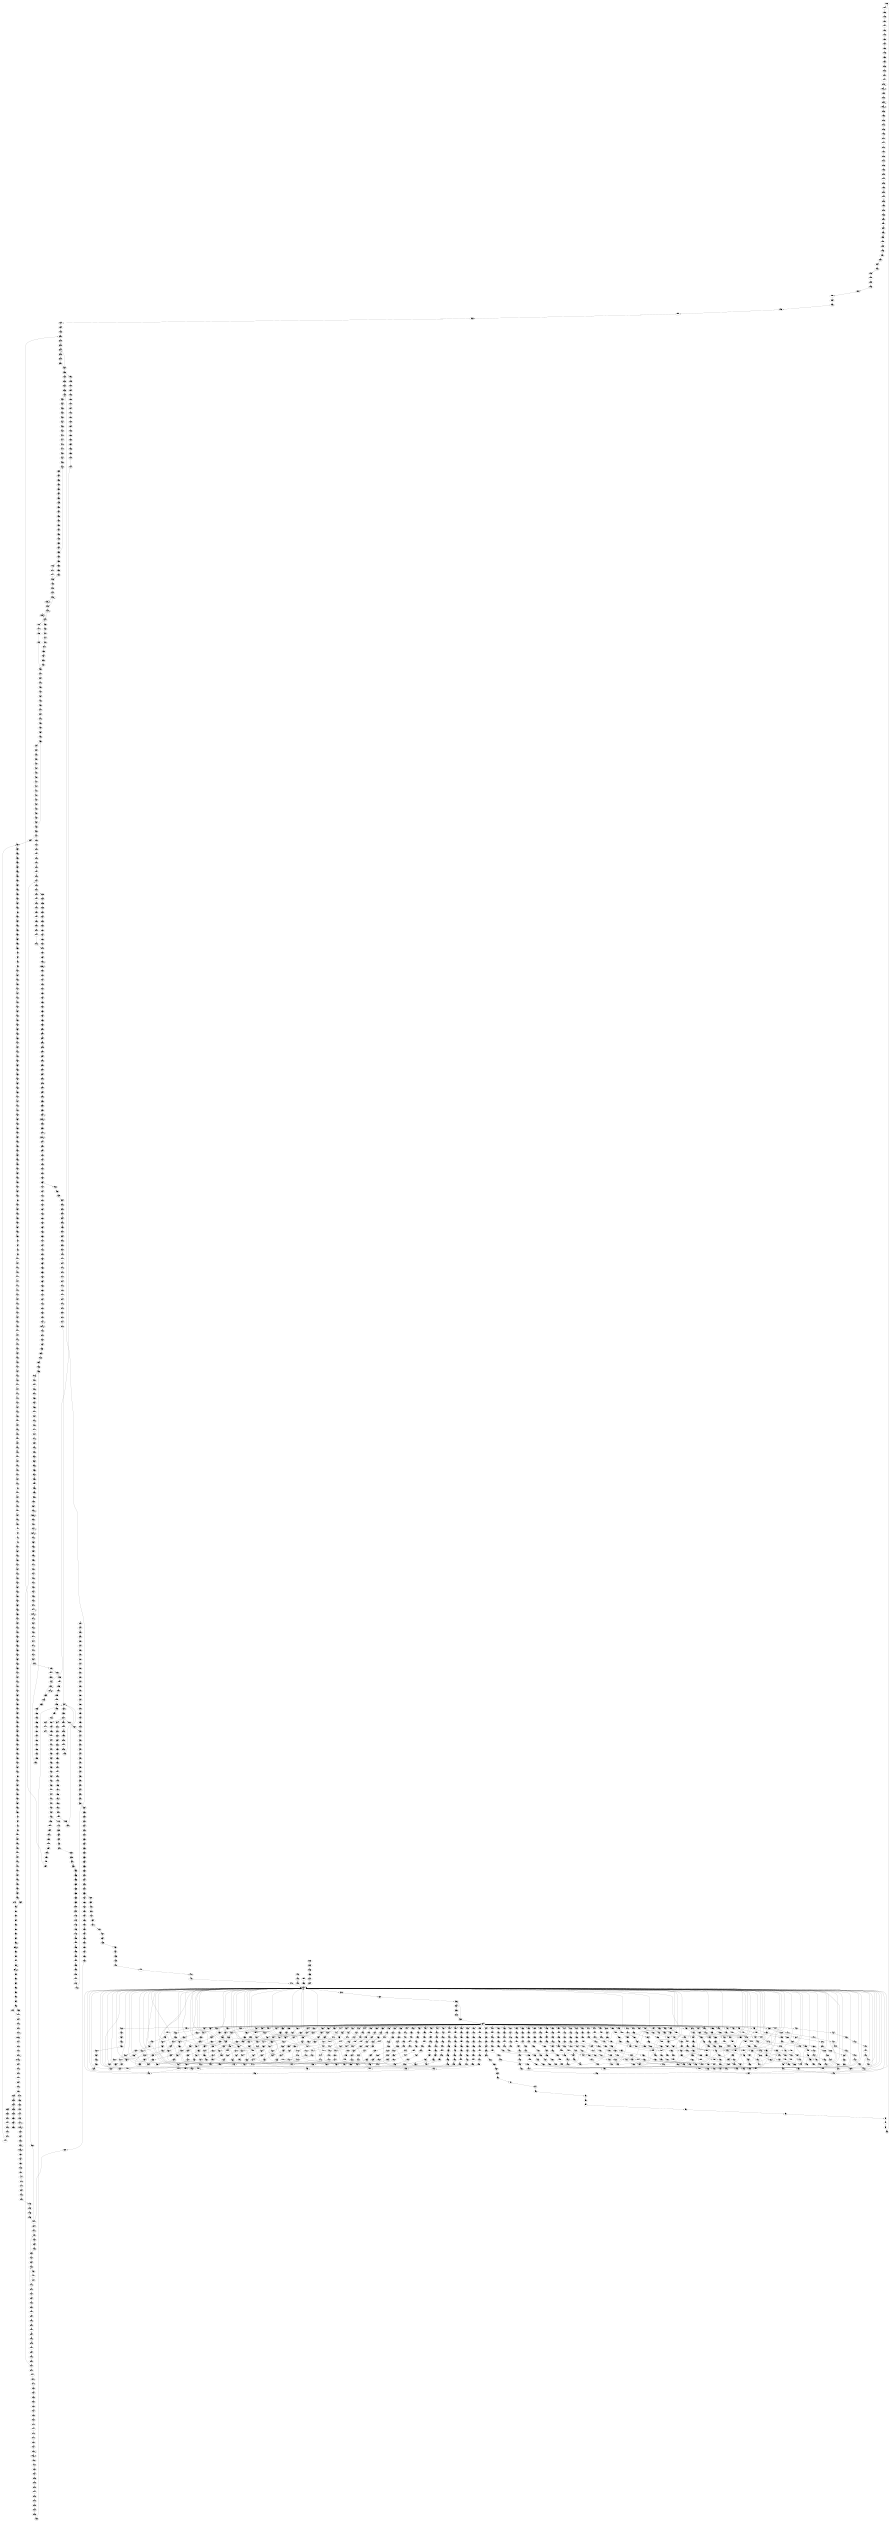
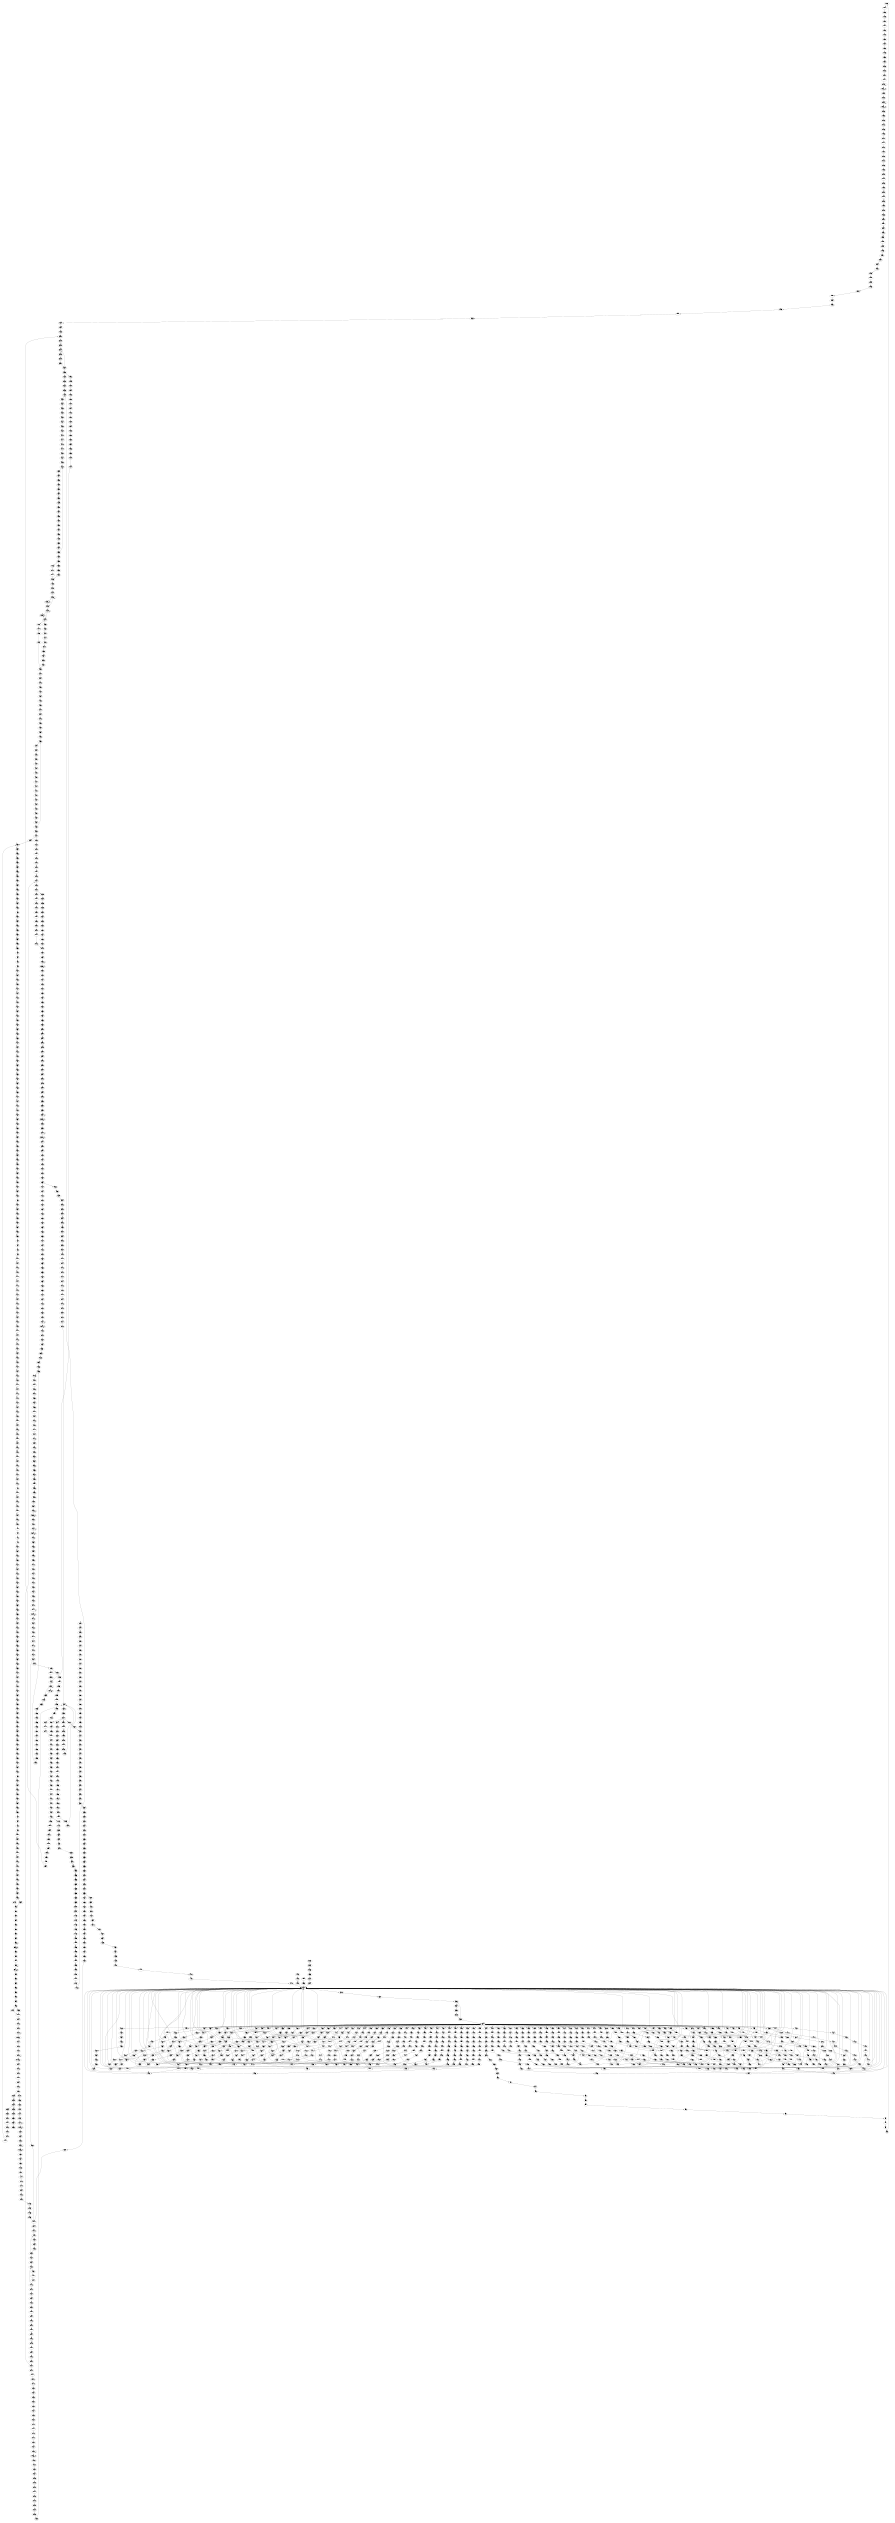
node "14770": removed
